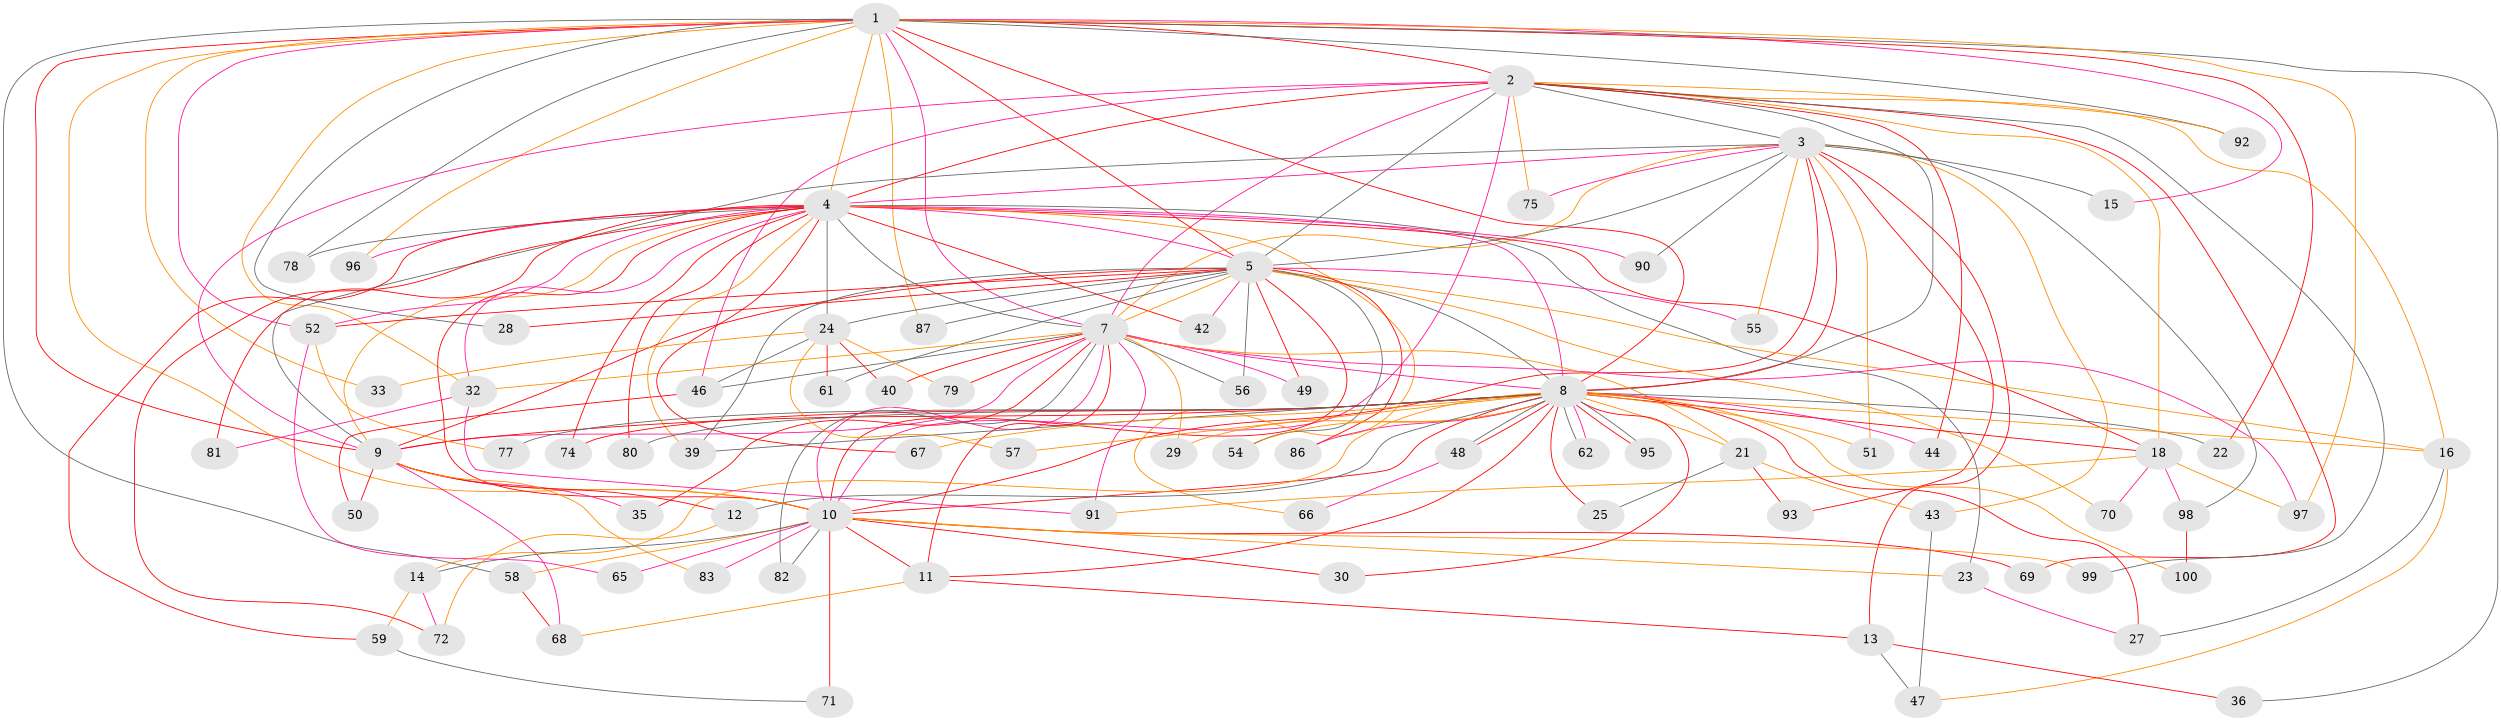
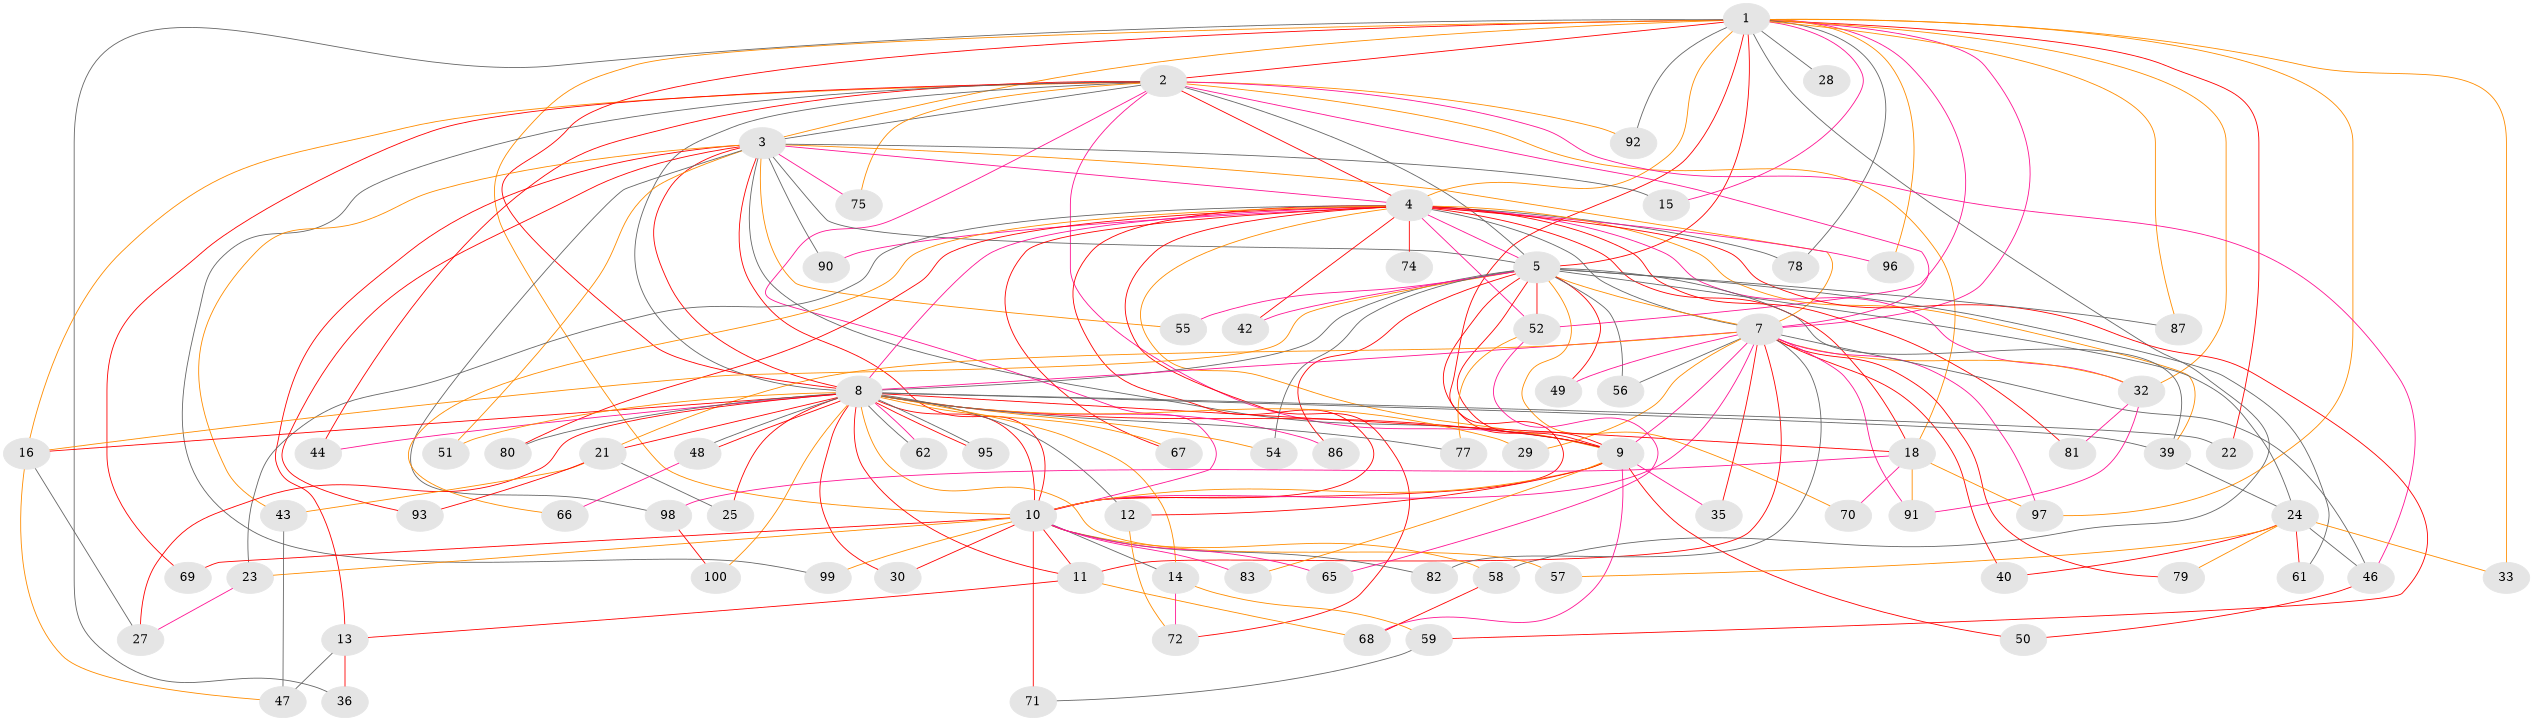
edge "1" -- "3": added
edge "4" -- "24": now "39" -- "24"
edge "5" -- "28": removed
edge "8" -- "74": removed
edge "8" -- "16": color darkorange -> red
edge "8" -- "21": color darkorange -> red
